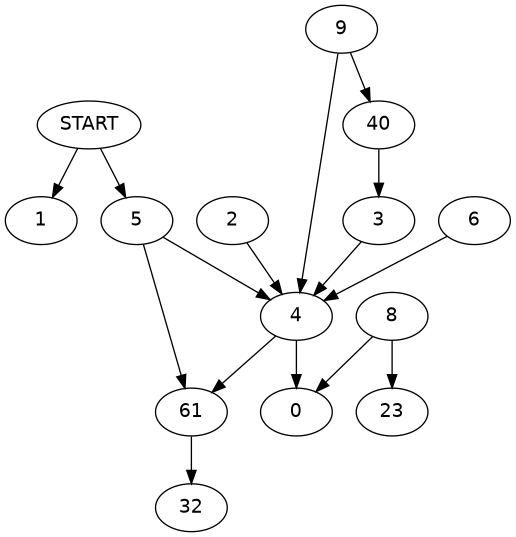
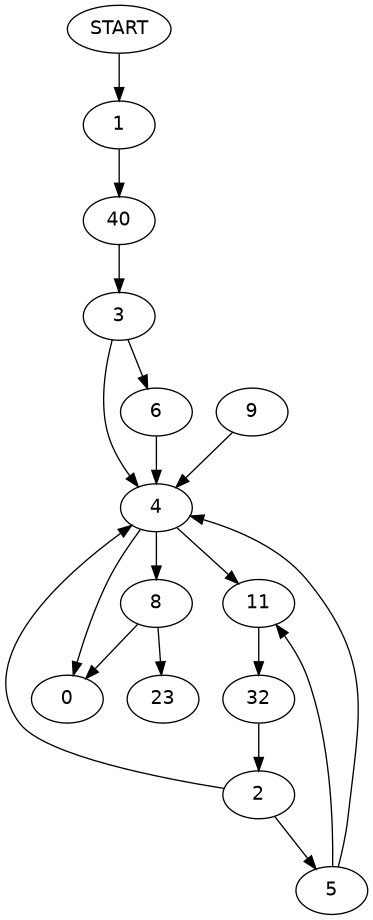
edge "9" -> "40": now "1" -> "40"
edge "START" -> "5": now "2" -> "5"
edge "3" -> "6": added
node "61": label "61" -> "11"
edge "4" -> "8": added
edge "32" -> "2": added
